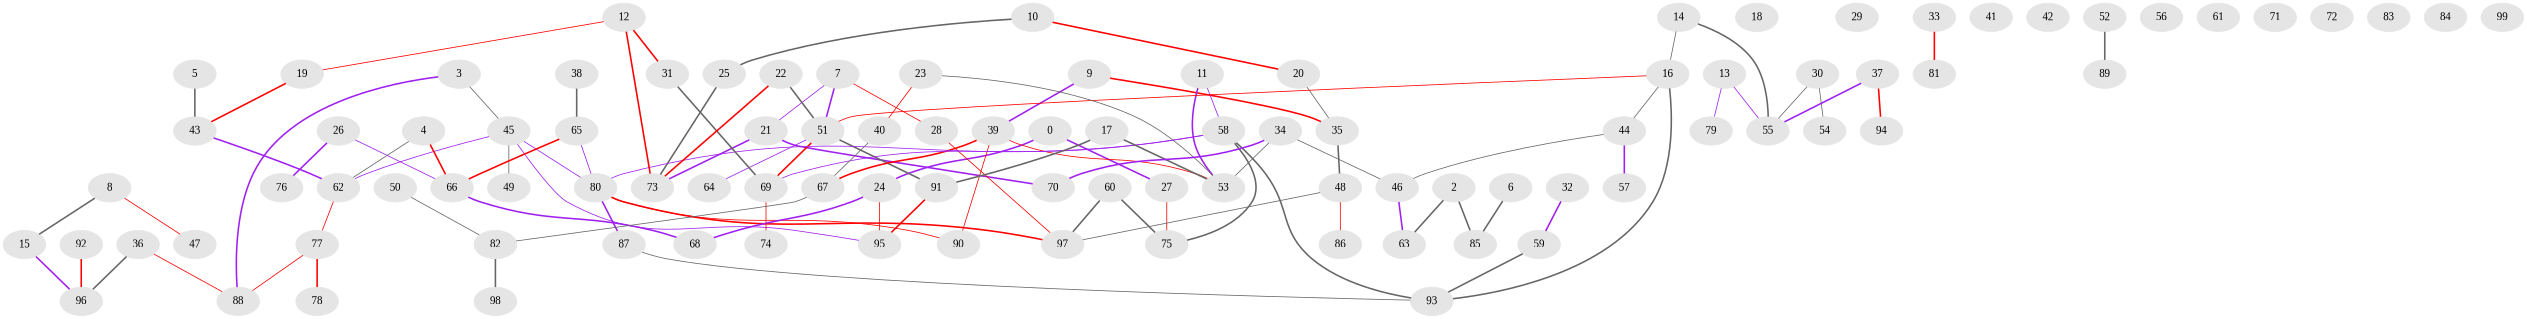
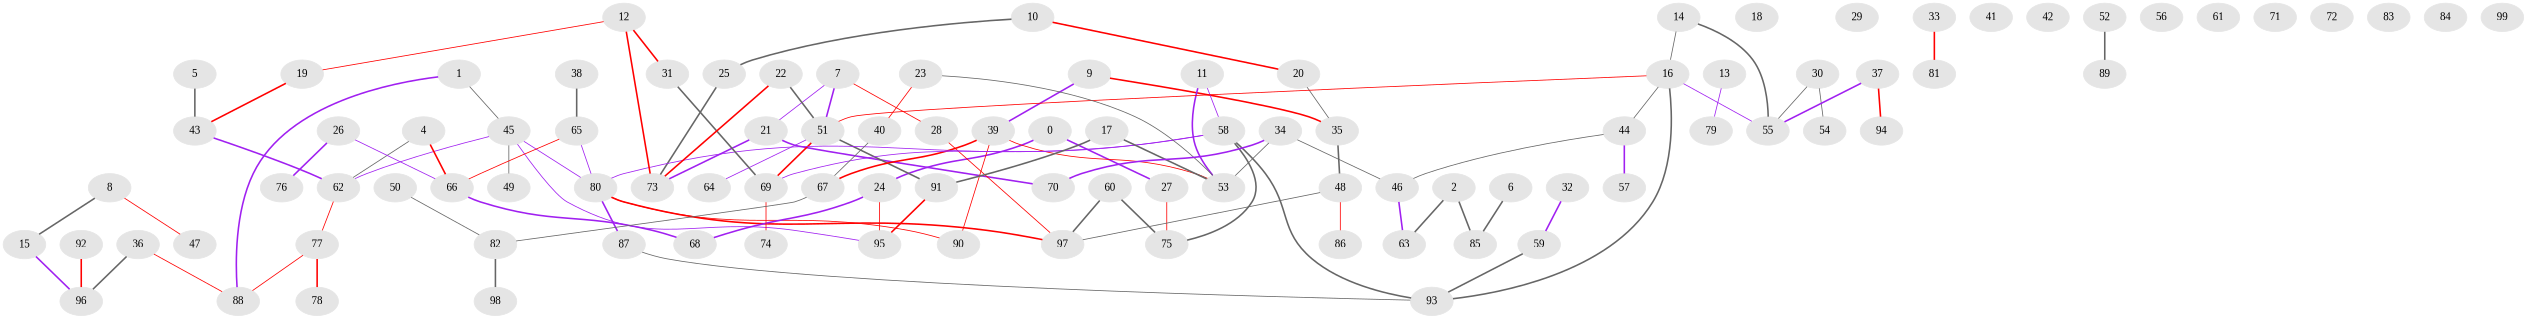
node "3": label "3" -> "1"
edge "13" -- "55": now "16" -- "55"
edge "65" -- "66": style bold -> solid
